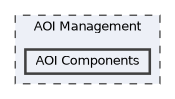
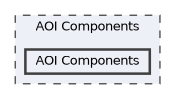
cluster "AOI Management": label "AOI Management" -> "AOI Components"
